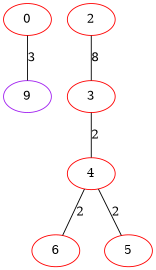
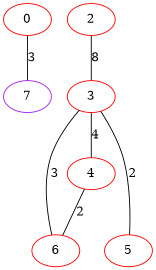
node "9": label "9" -> "7"
edge "3" -- "4": label "2" -> "4"
edge "3" -- "6": added, label "3"
edge "4" -- "5": now "3" -- "5"
